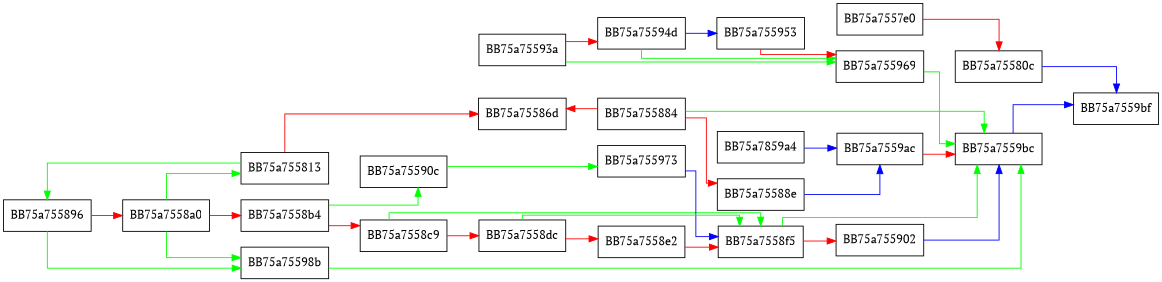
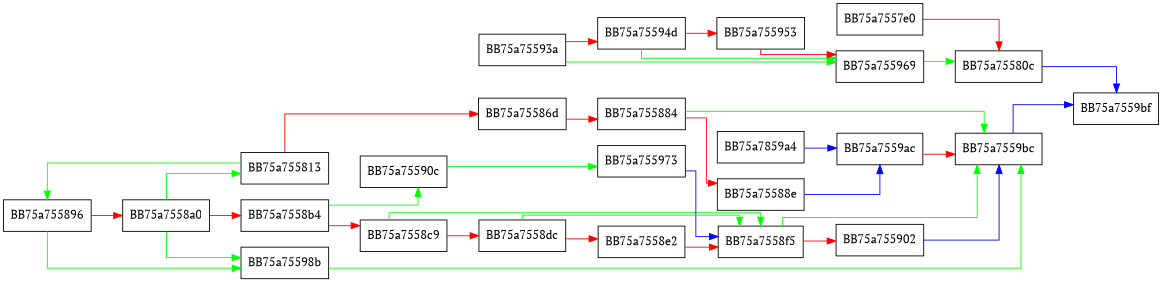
edge "BB75a75594d" -> "BB75a755953": color blue -> red
edge "BB75a755969" -> "BB75a7559bc": now "BB75a755969" -> "BB75a75580c"
edge "BB75a755884" -> "BB75a75586d": reversed
